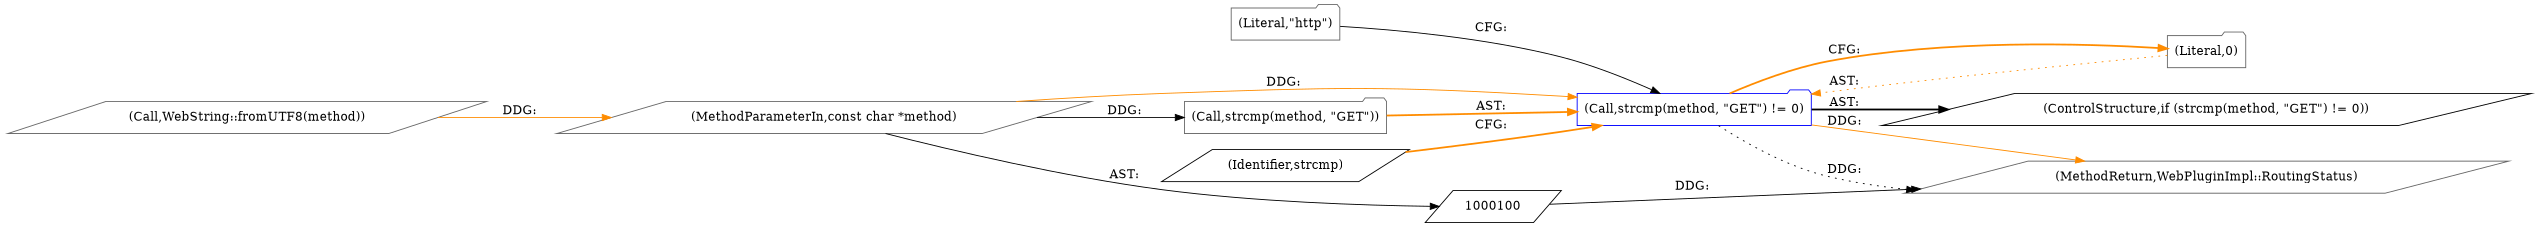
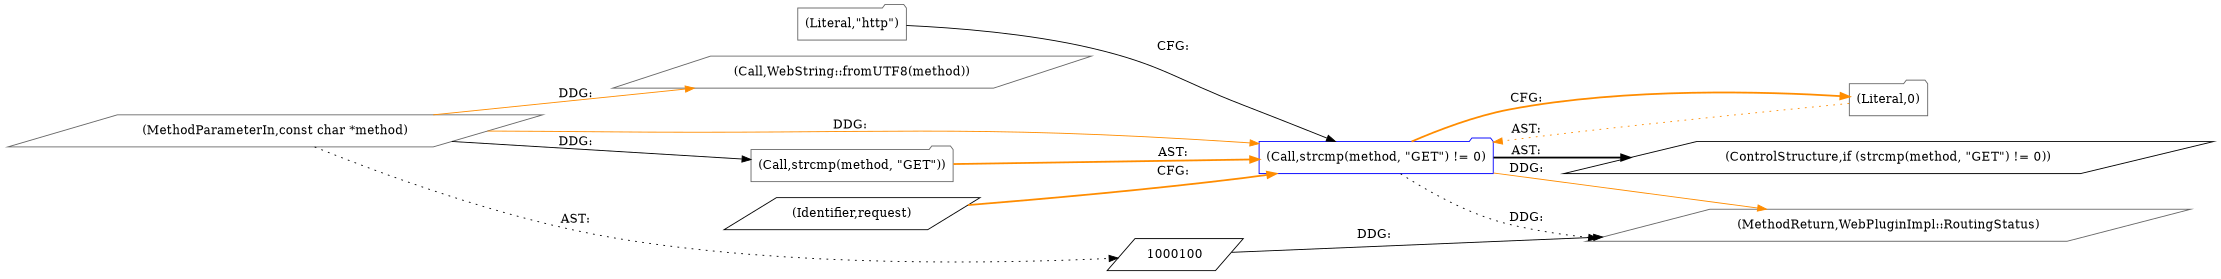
edge "(Call,WebString::fromUTF8(method))" -> "(MethodParameterIn,const char *method)": reversed
node "(Identifier,strcmp)": label "(Identifier,strcmp)" -> "(Identifier,request)"
edge "(MethodParameterIn,const char *method)" -> "1000100": style solid -> dotted
